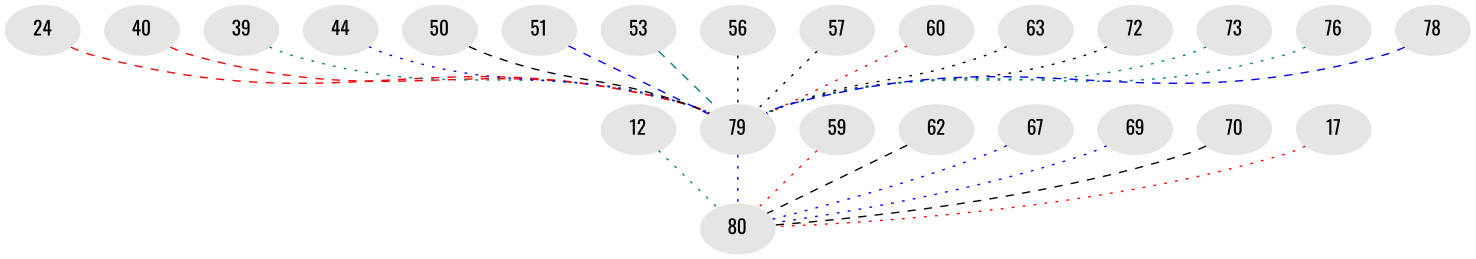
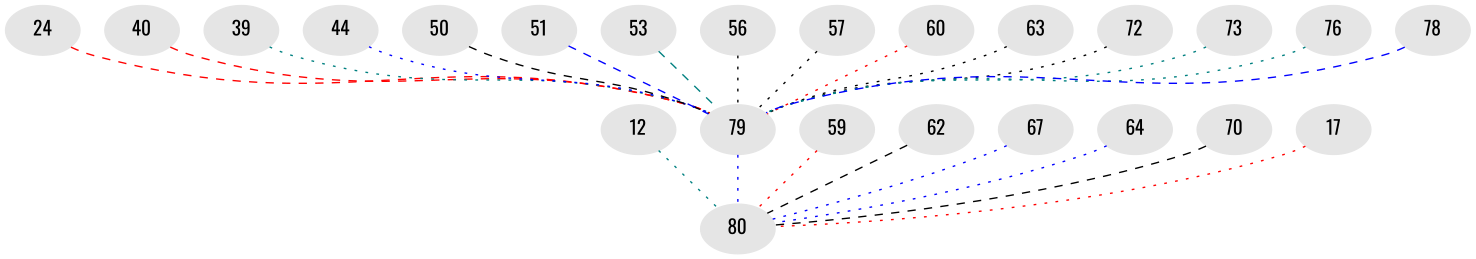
node "69": label "69" -> "64"
